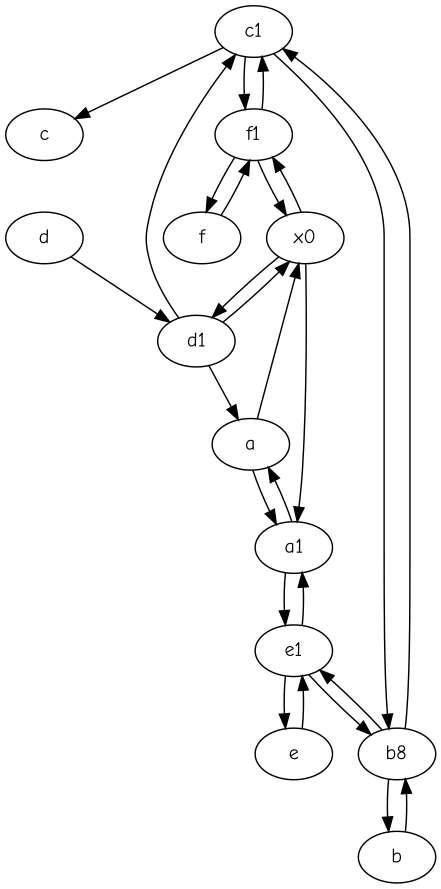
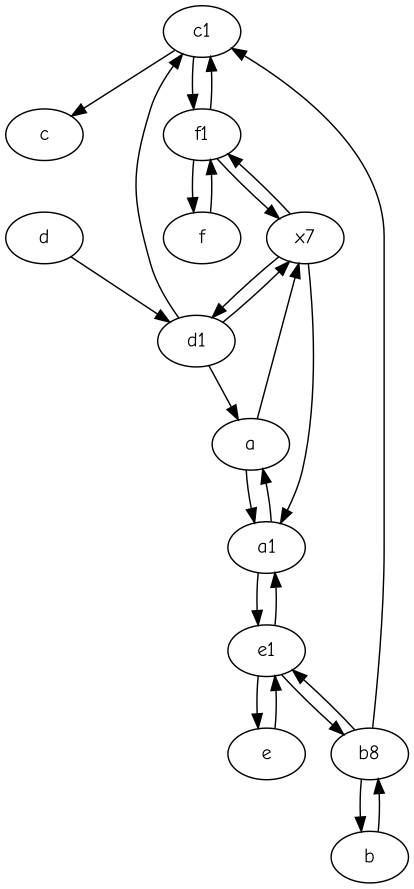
node "x0": label "x0" -> "x7"
edge "c1" -> "b8": removed
